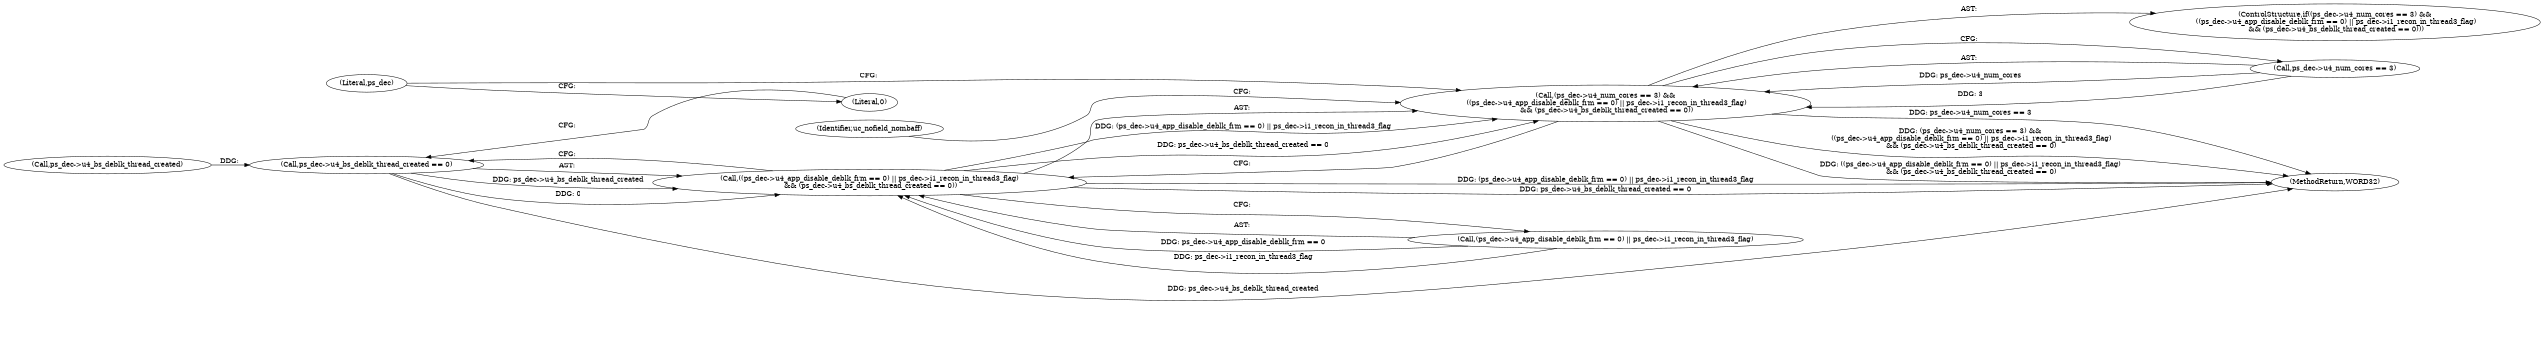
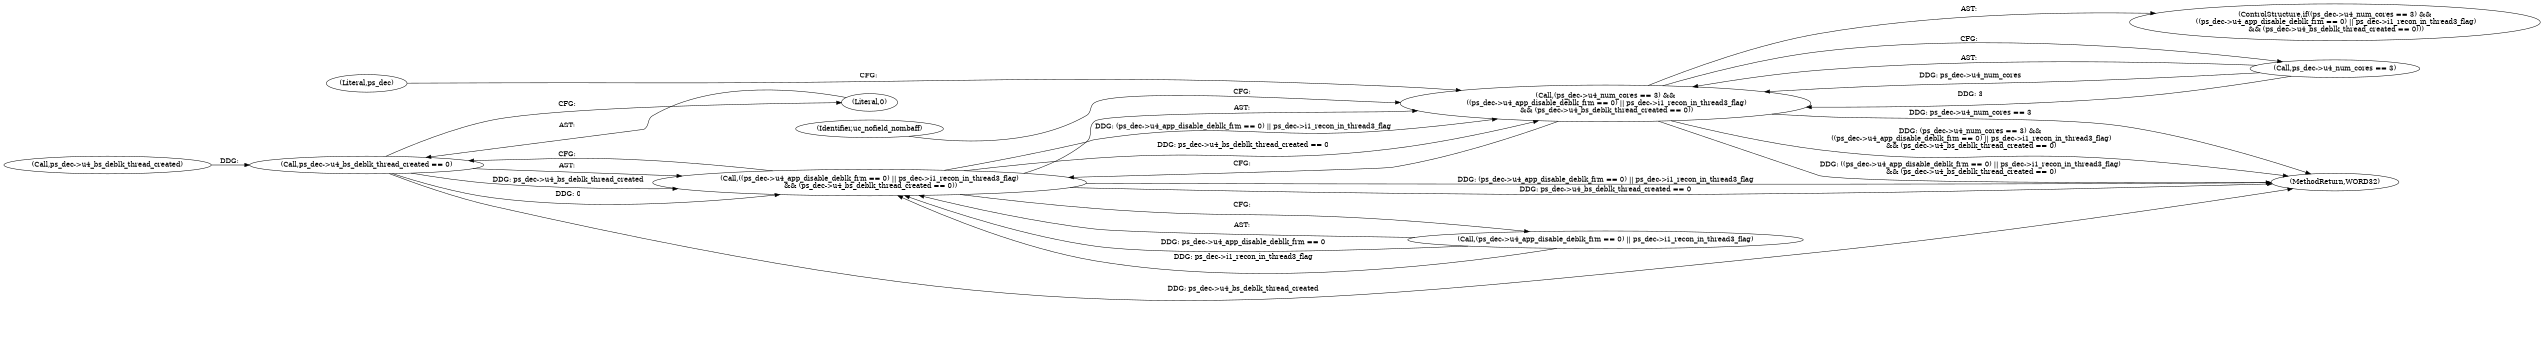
edge "(Literal,ps_dec)" -> "(Literal,0)": now "(Call,ps_dec->u4_bs_deblk_thread_created == 0)" -> "(Literal,0)"
edge "(Literal,0)" -> "(Call,ps_dec->u4_bs_deblk_thread_created == 0)": label "CFG: " -> "AST: "
